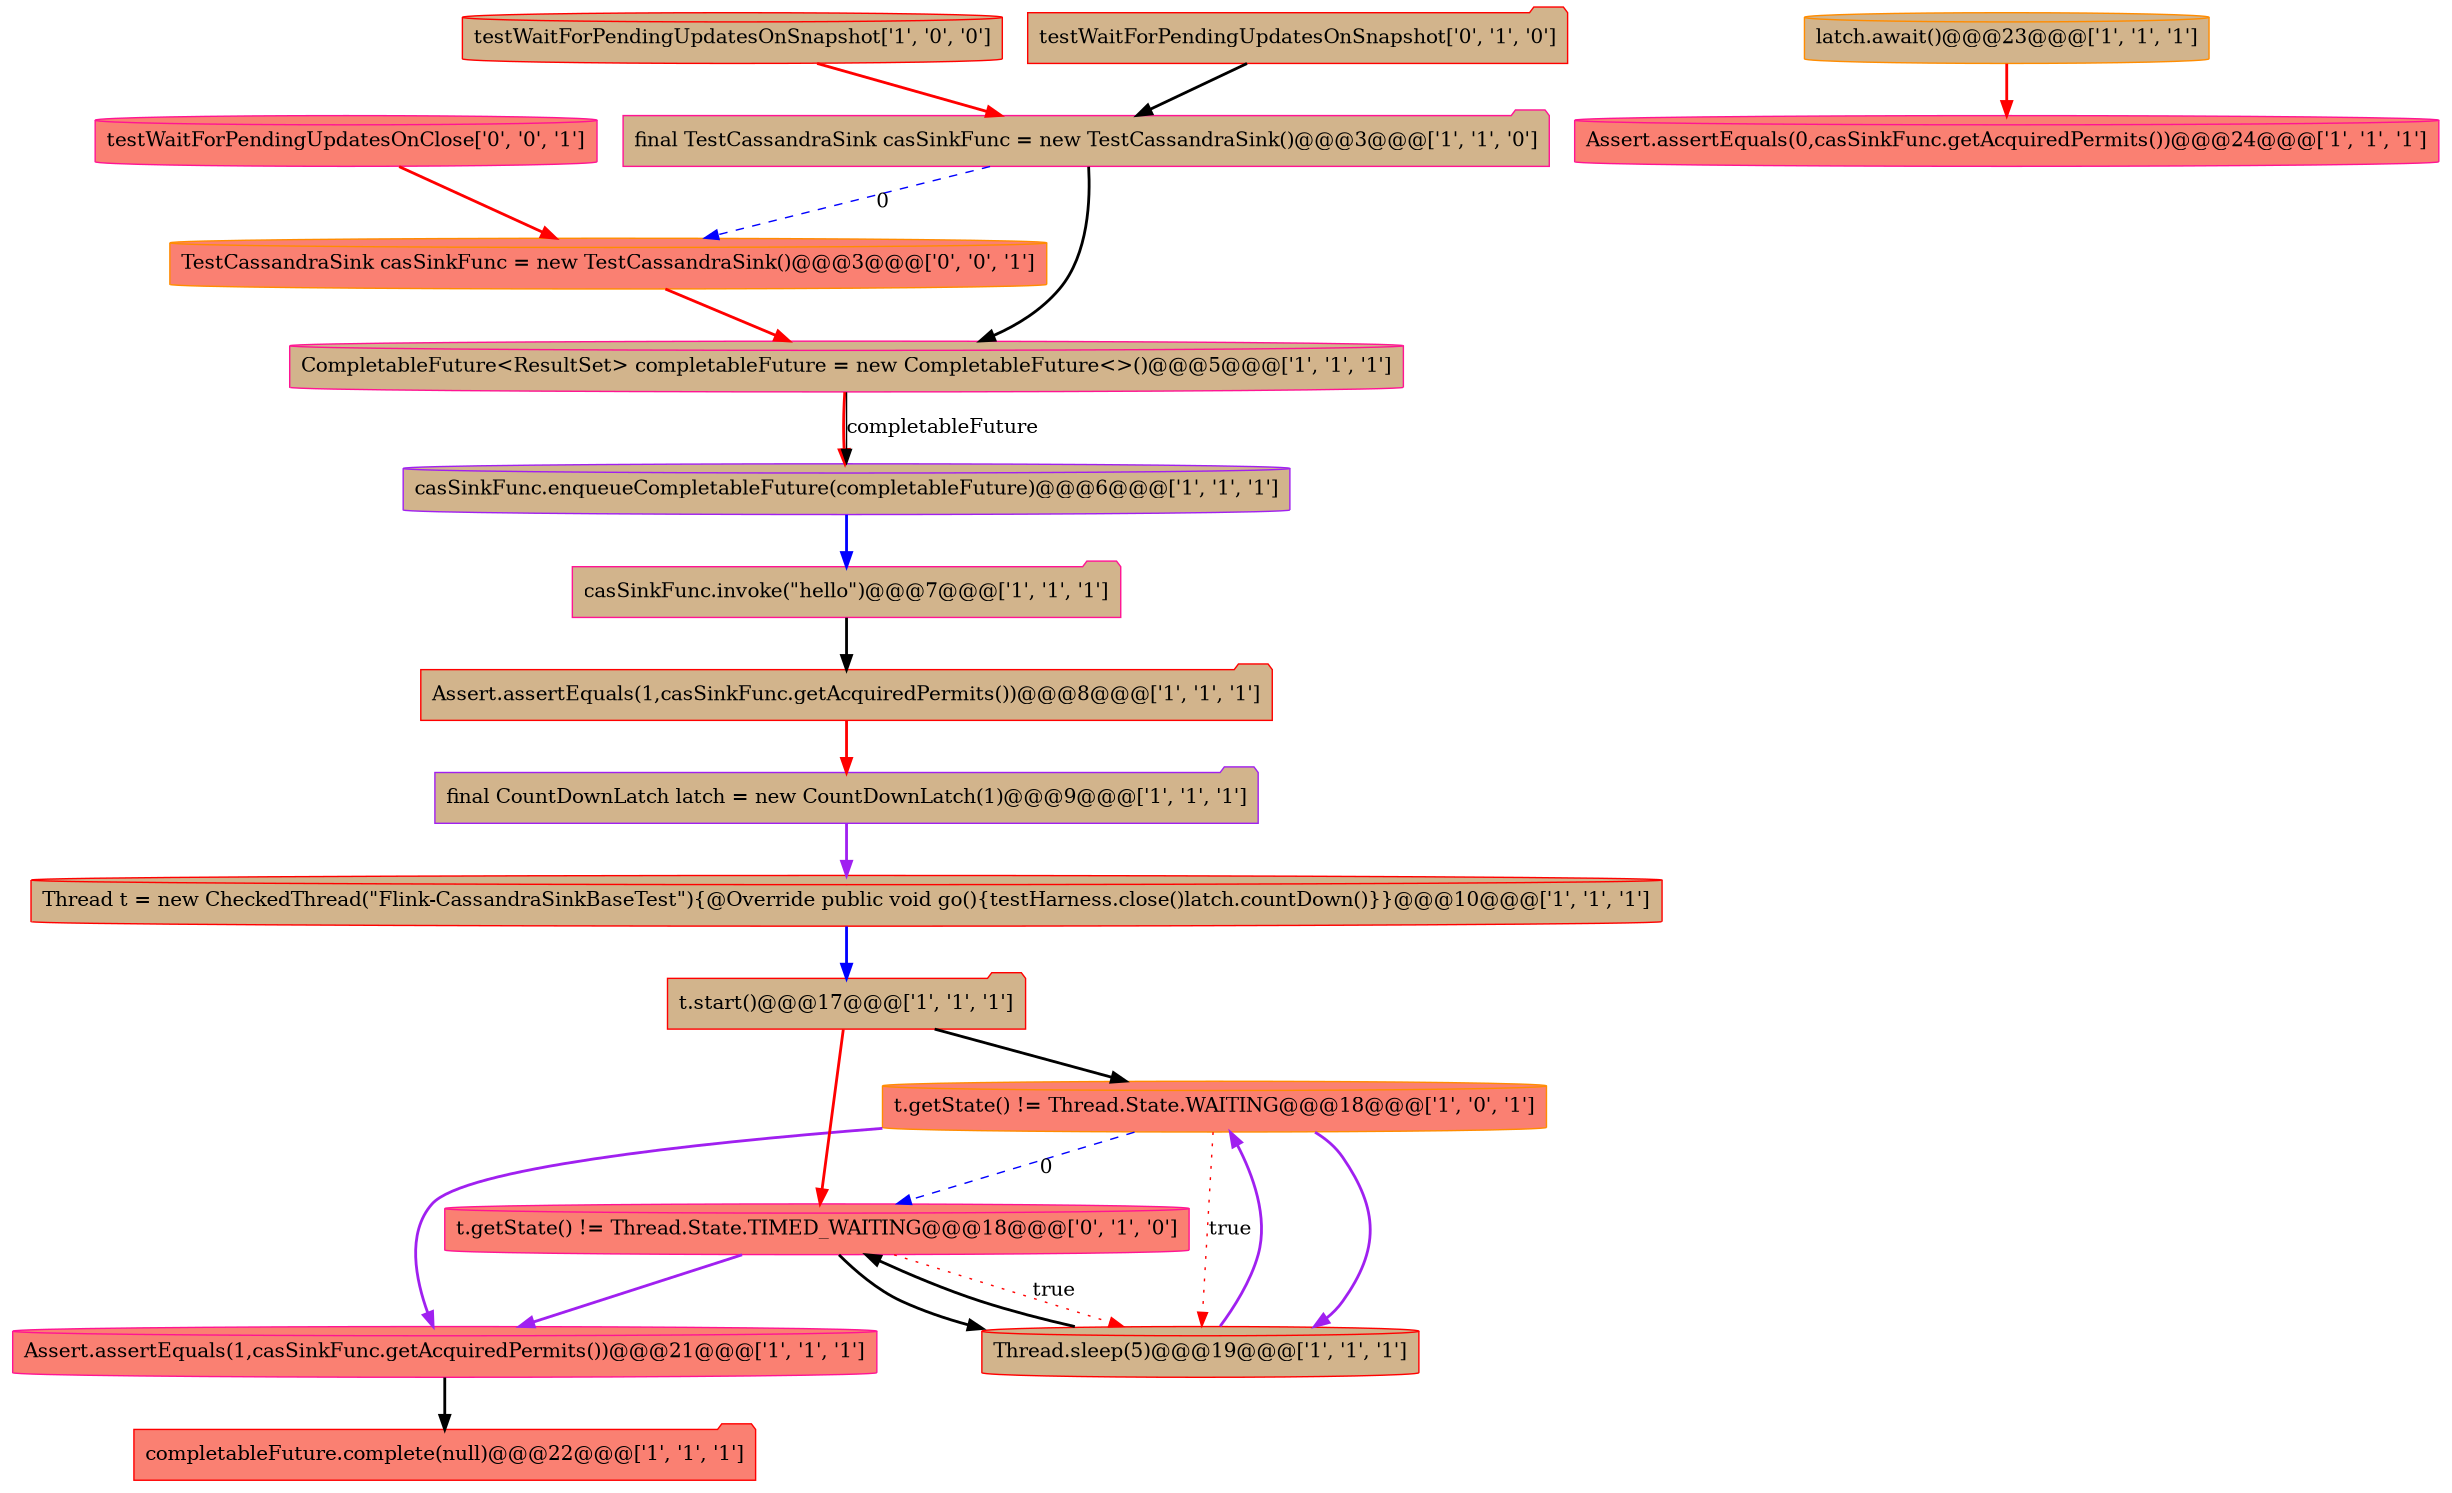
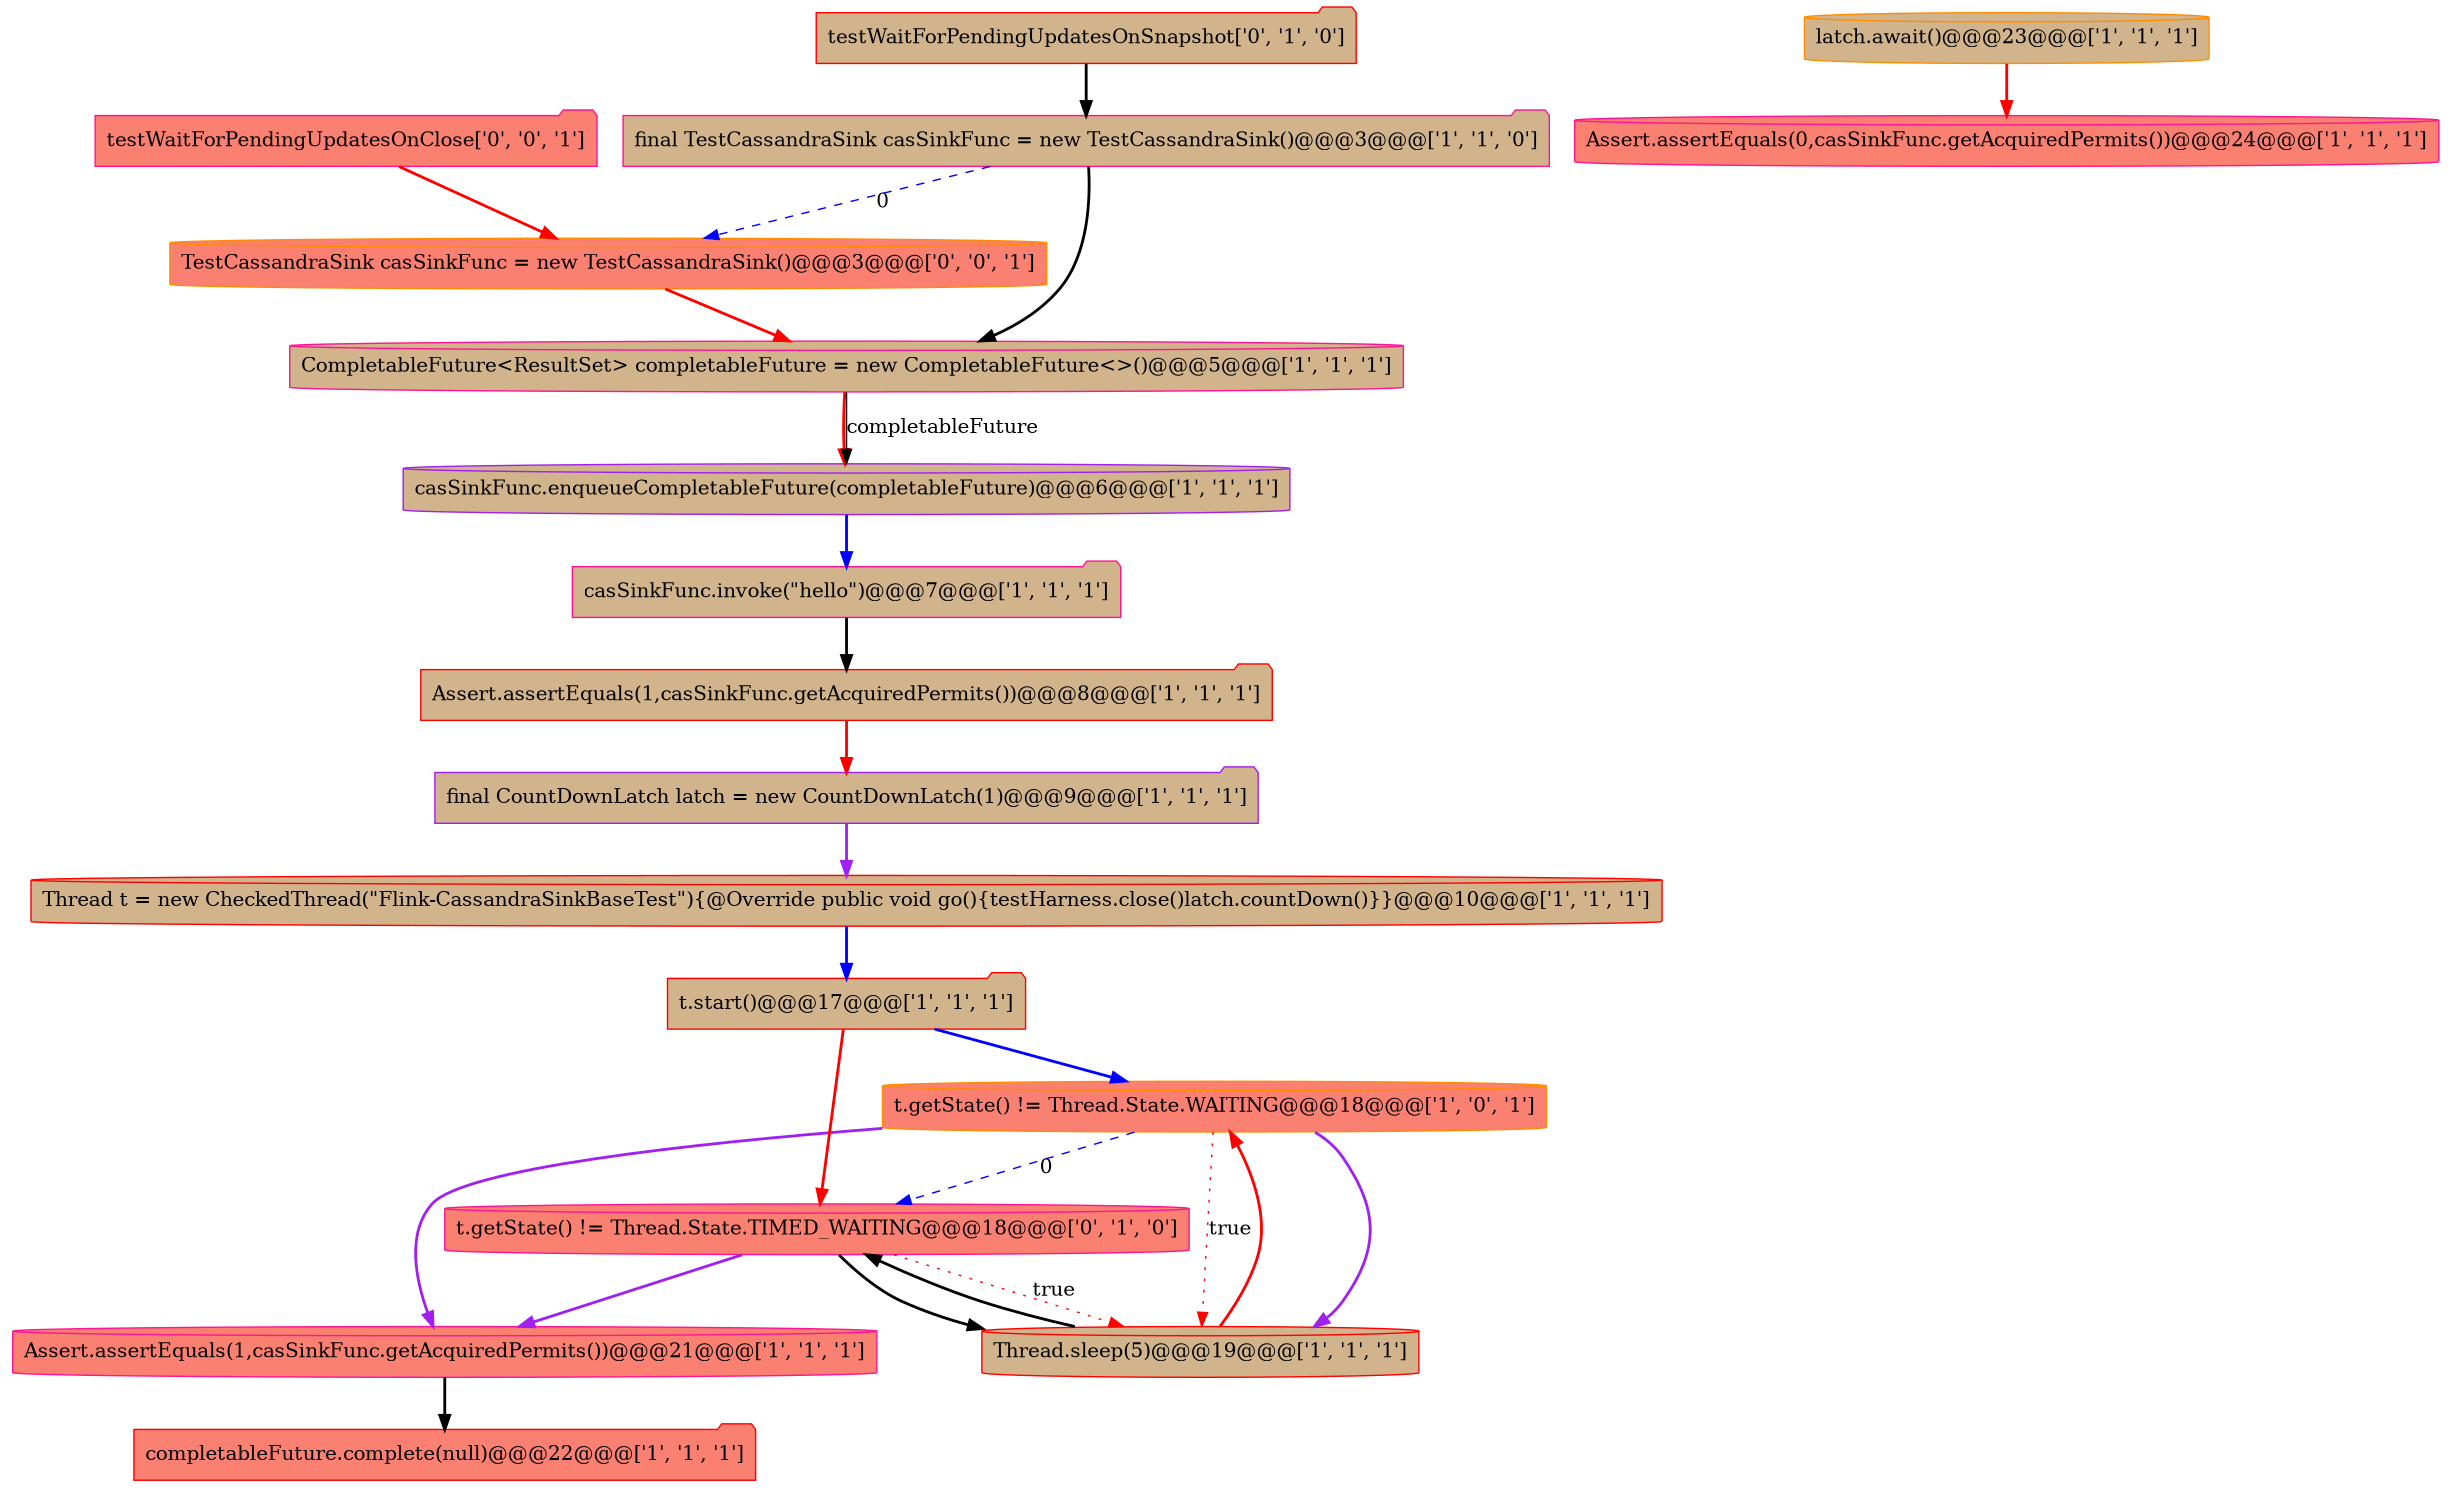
node "testWaitForPendingUpdatesOnSnapshot['1', '0', '0']": removed
node "testWaitForPendingUpdatesOnClose['0', '0', '1']": shape cylinder -> folder
edge "t.start()@@@17@@@['1', '1', '1']" -> "t.getState() != Thread.State.WAITING@@@18@@@['1', '0', '1']": color black -> blue
edge "Thread.sleep(5)@@@19@@@['1', '1', '1']" -> "t.getState() != Thread.State.WAITING@@@18@@@['1', '0', '1']": color purple -> red
